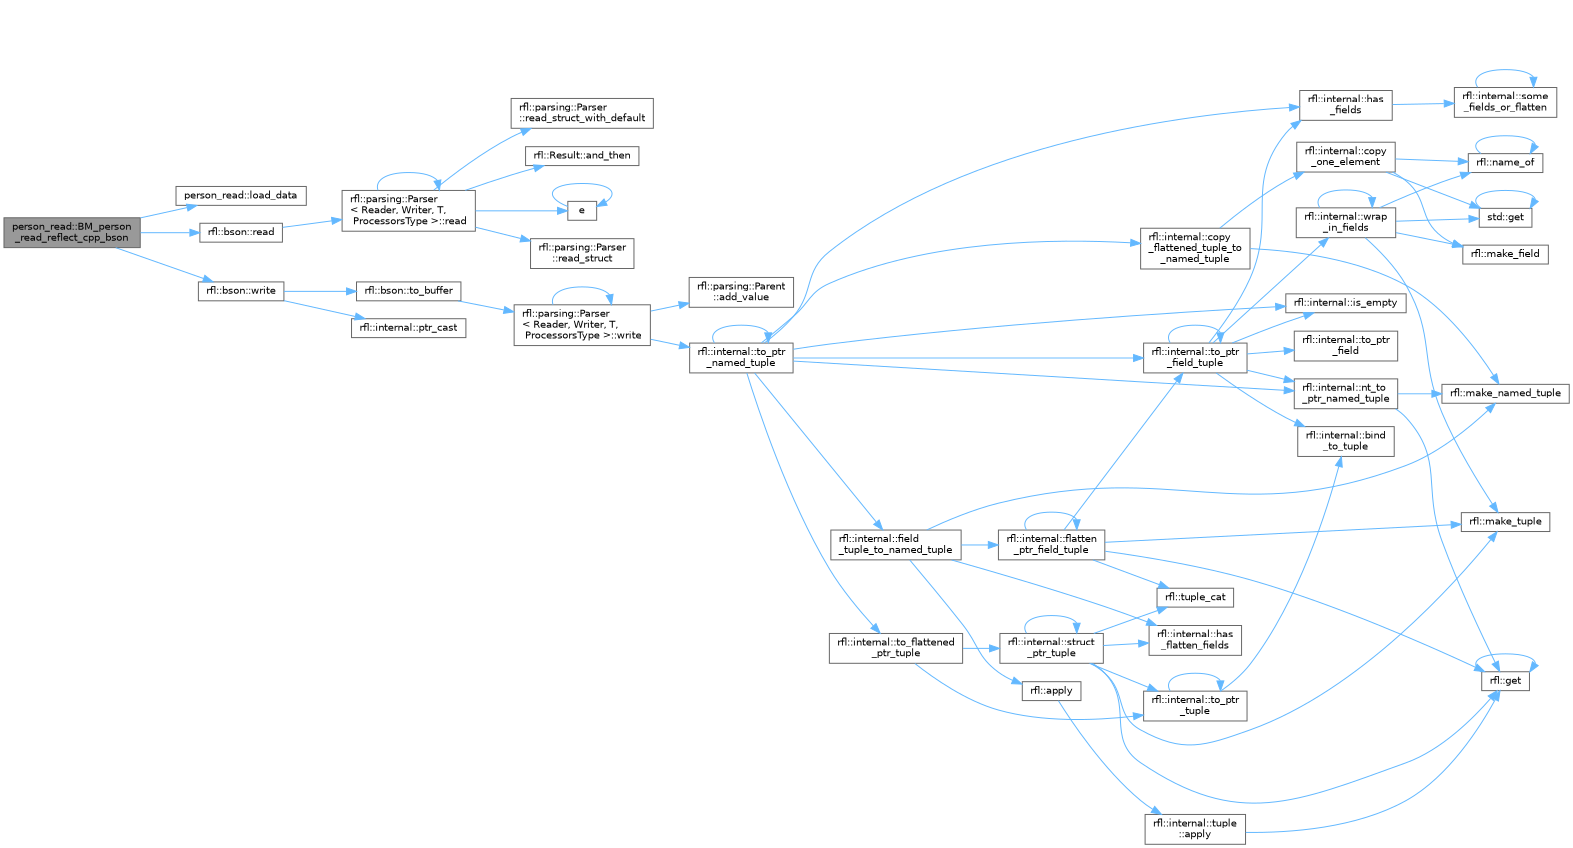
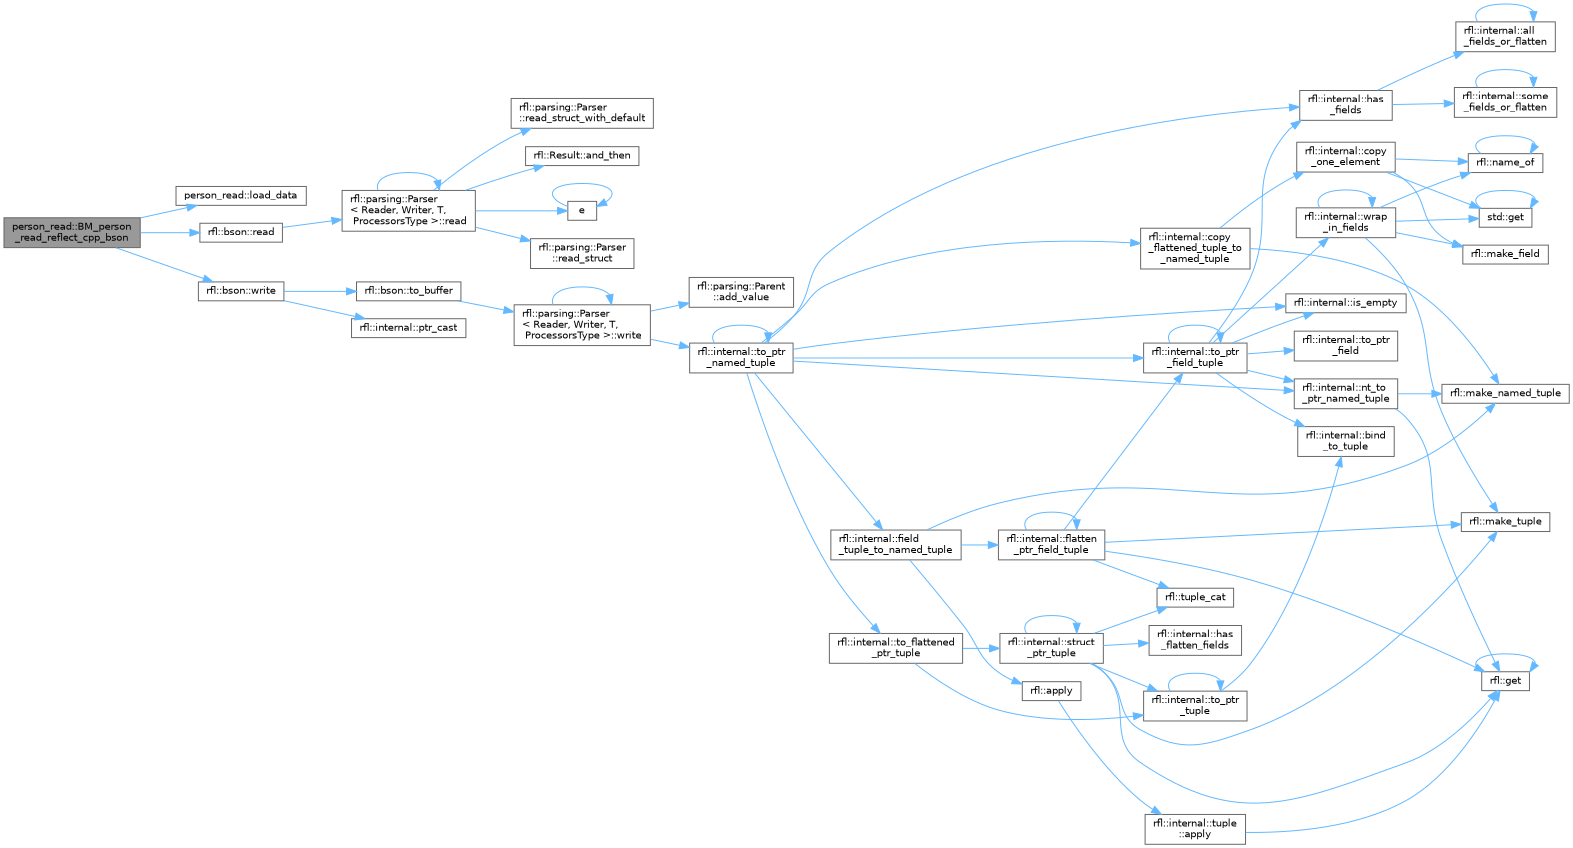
node "rfl::internal::all _fields_or_flatten": added
edge "rfl::internal::field _tuple_to_named_tuple" -> "rfl::internal::has _flatten_fields": removed
